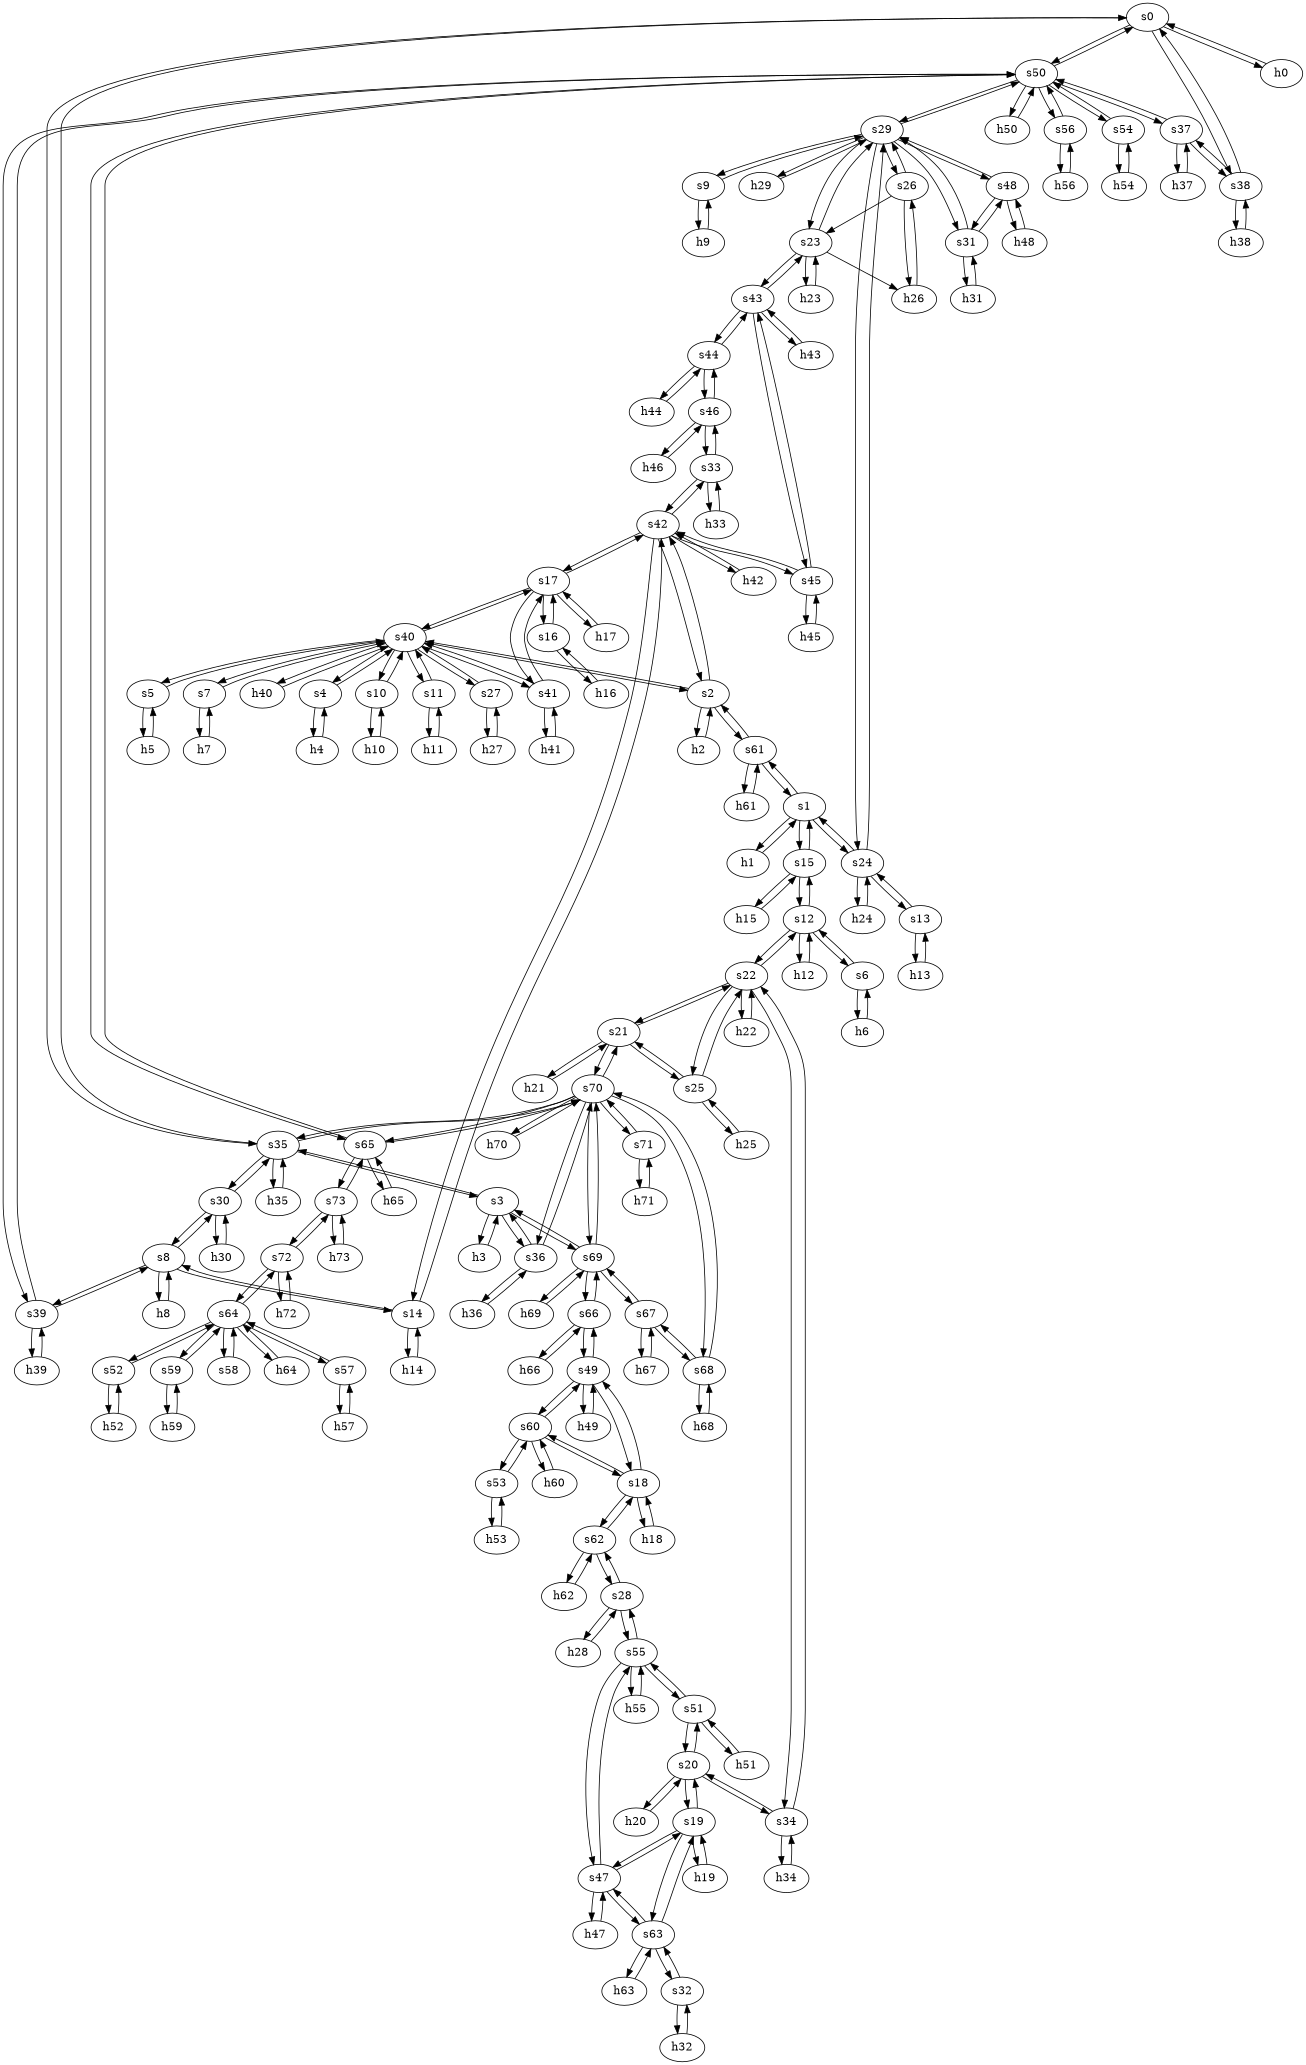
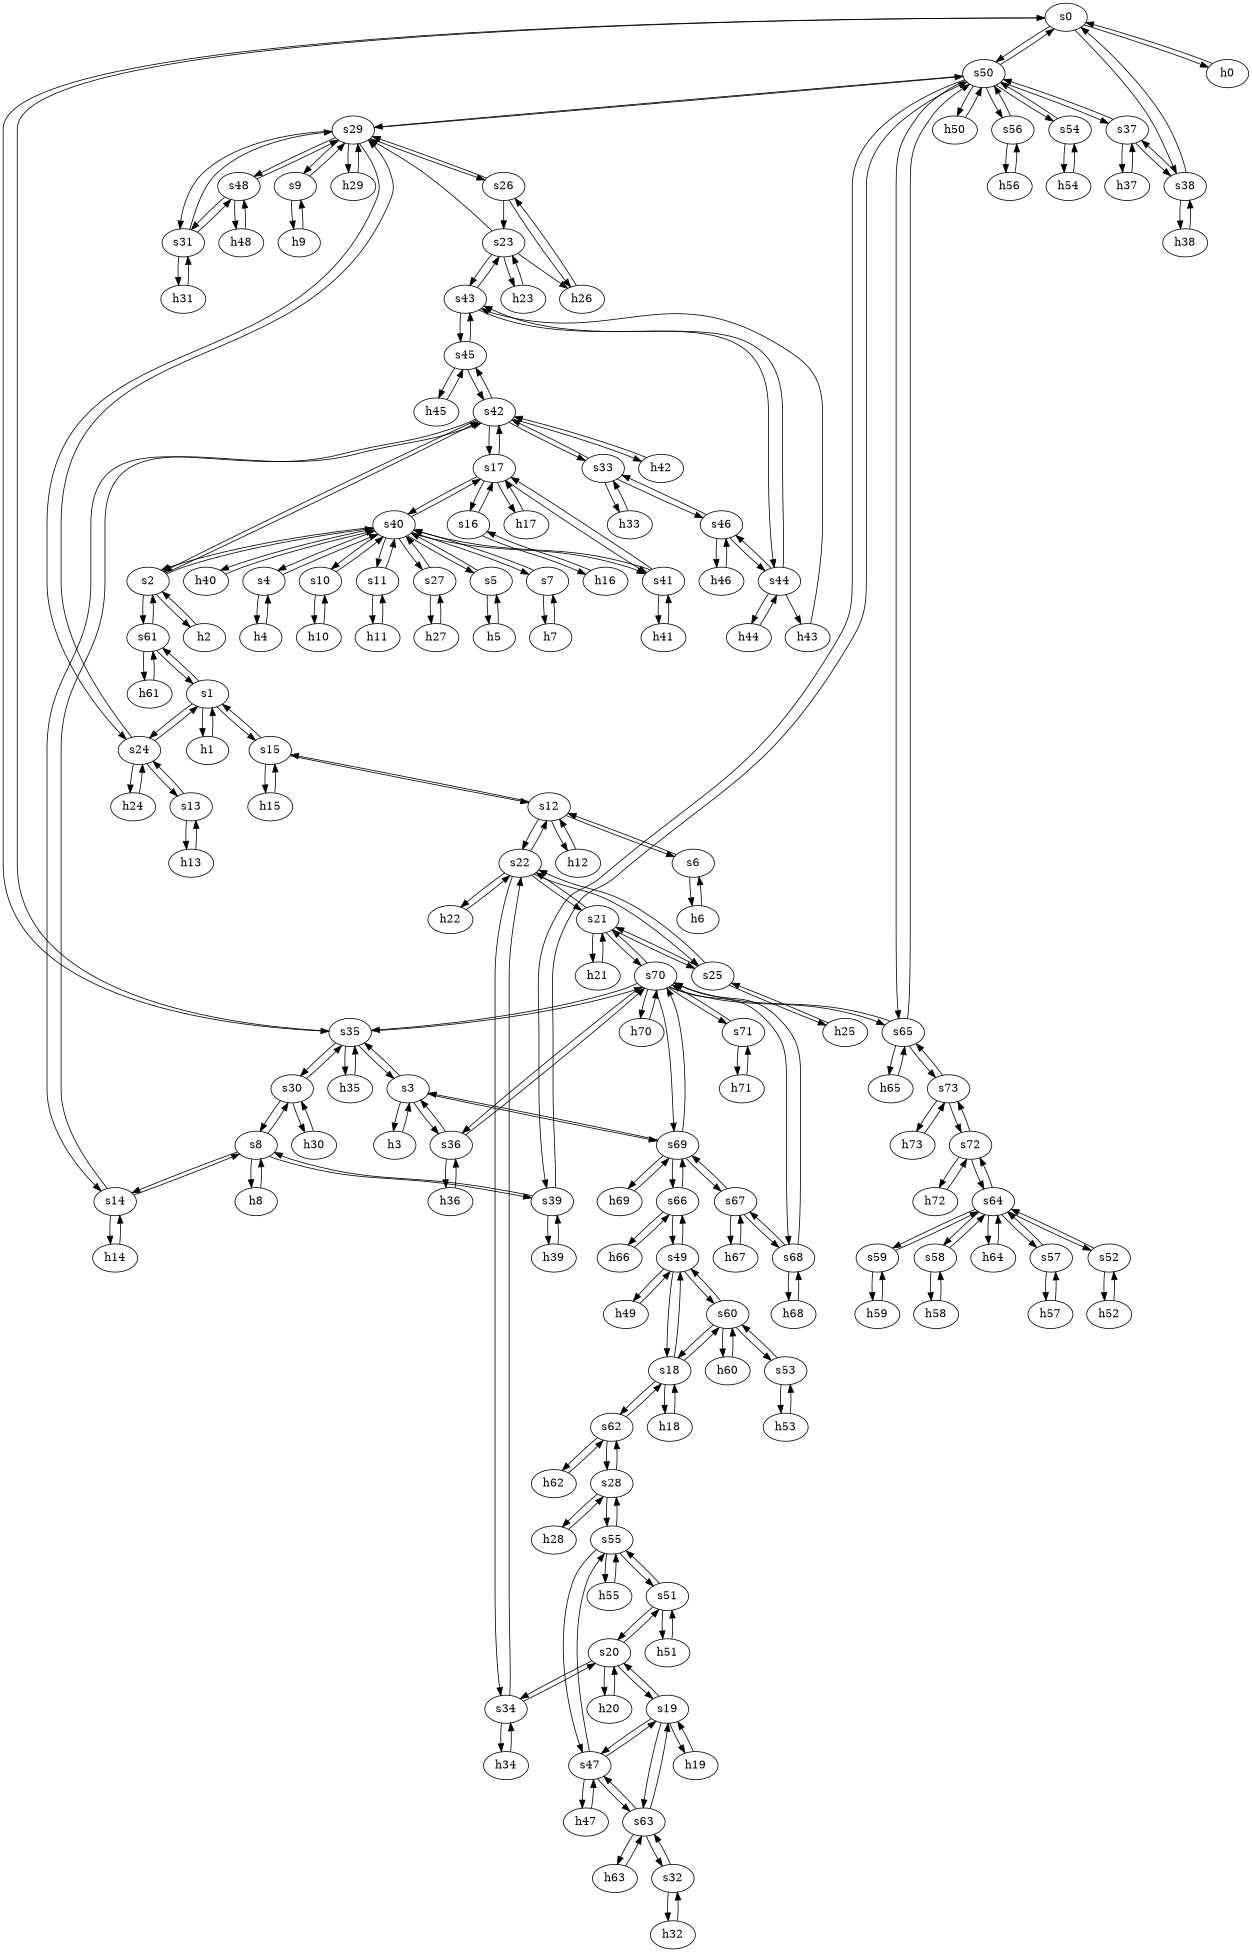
edge "s29" -> "s23": removed
edge "s43" -> "h43": now "s44" -> "h43"
node "h58": added
